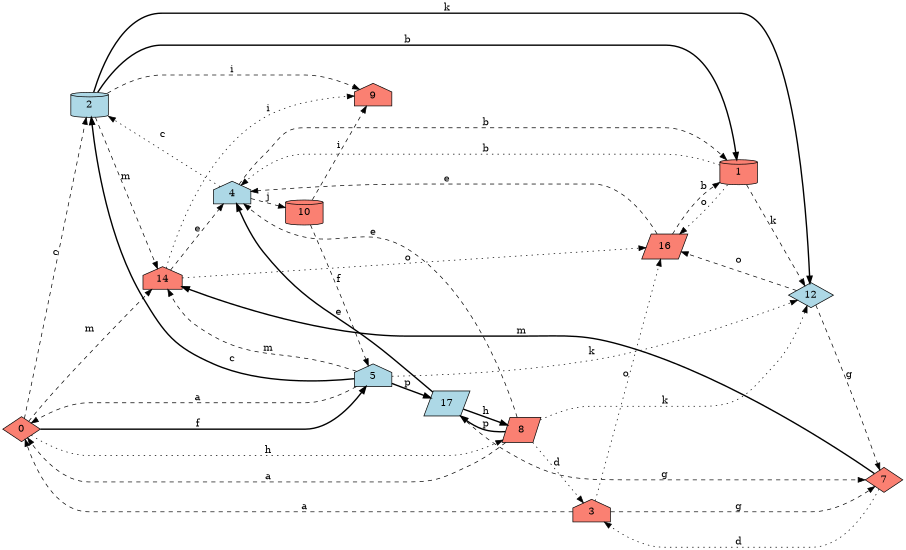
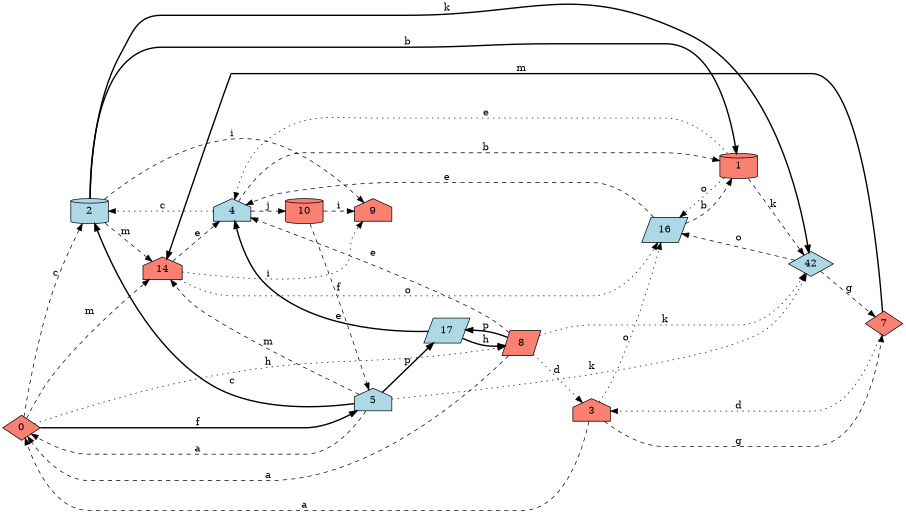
edge "1" -> "4": label "b" -> "e"
node "16": fillcolor salmon -> lightblue
node "12": label "12" -> "42"
edge "17" -> "7": removed, label "g"
